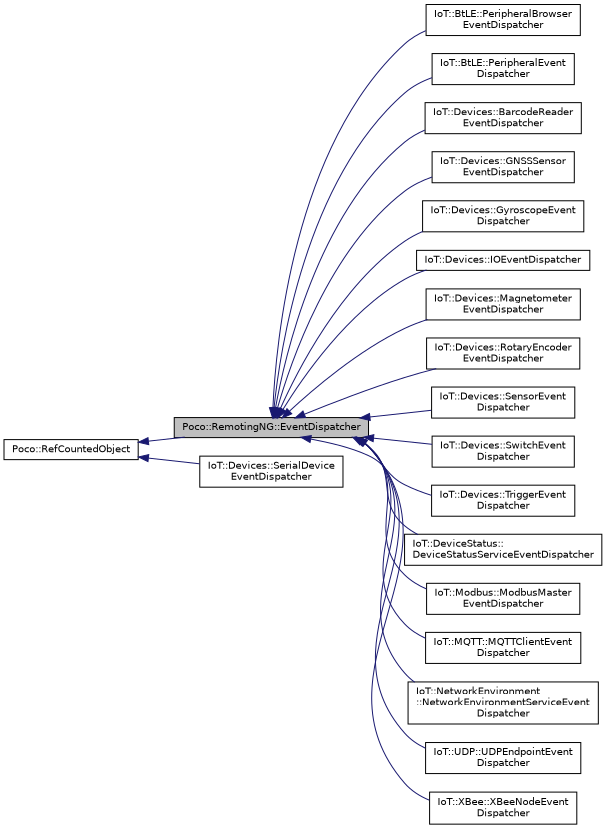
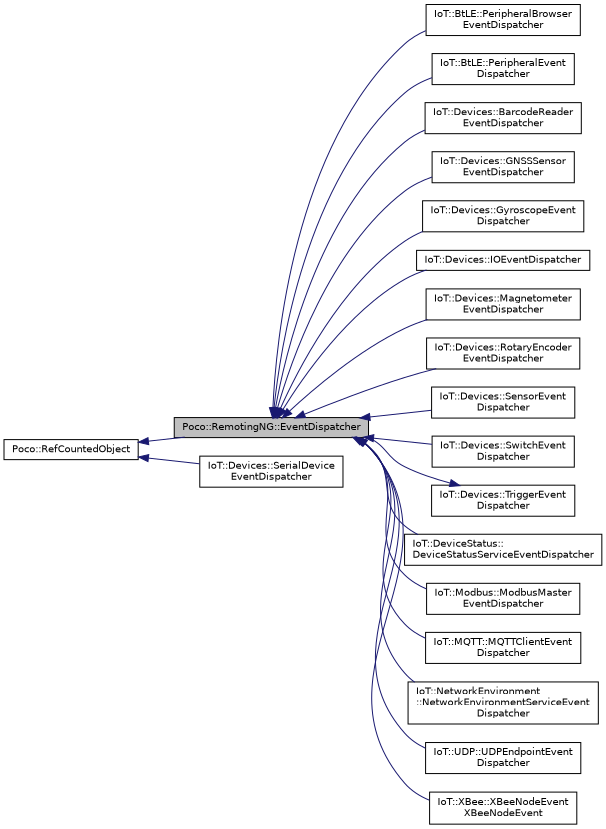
edge "IoT::Devices::TriggerEvent Dispatcher" -> "Poco::RemotingNG::EventDispatcher": reversed
node "IoT::XBee::XBeeNodeEvent Dispatcher": label "IoT::XBee::XBeeNodeEvent Dispatcher" -> "IoT::XBee::XBeeNodeEvent XBeeNodeEvent"
